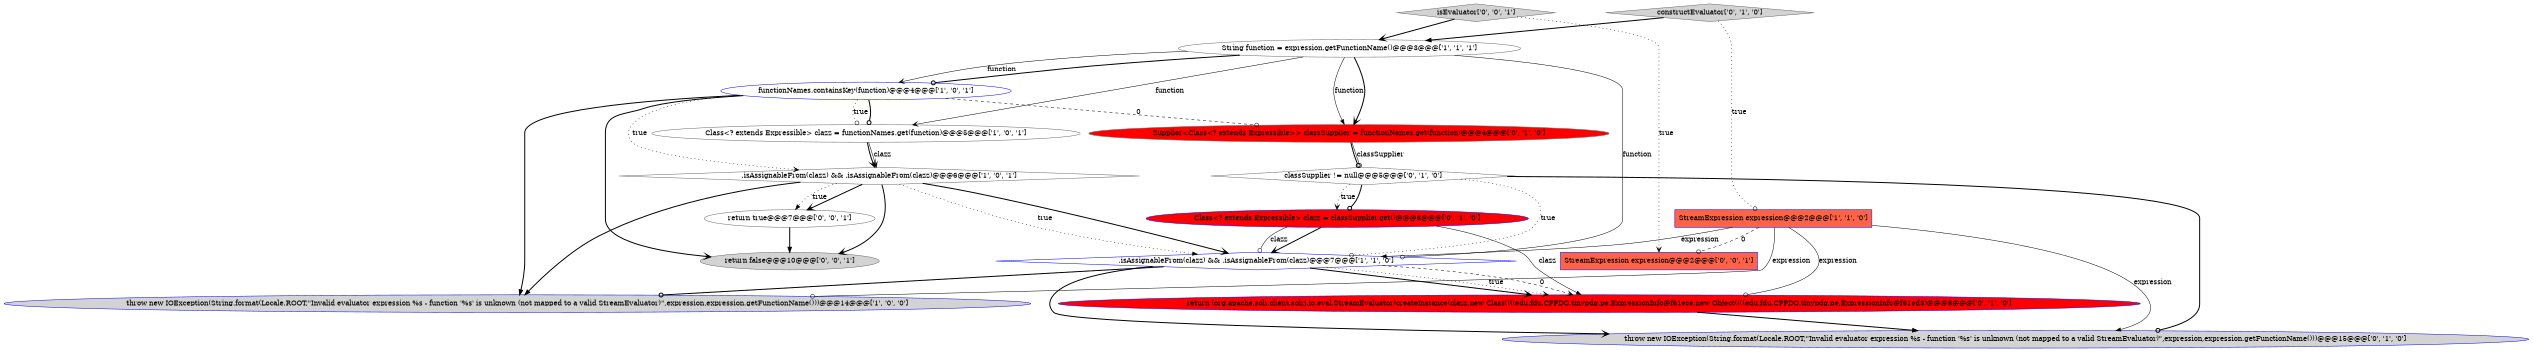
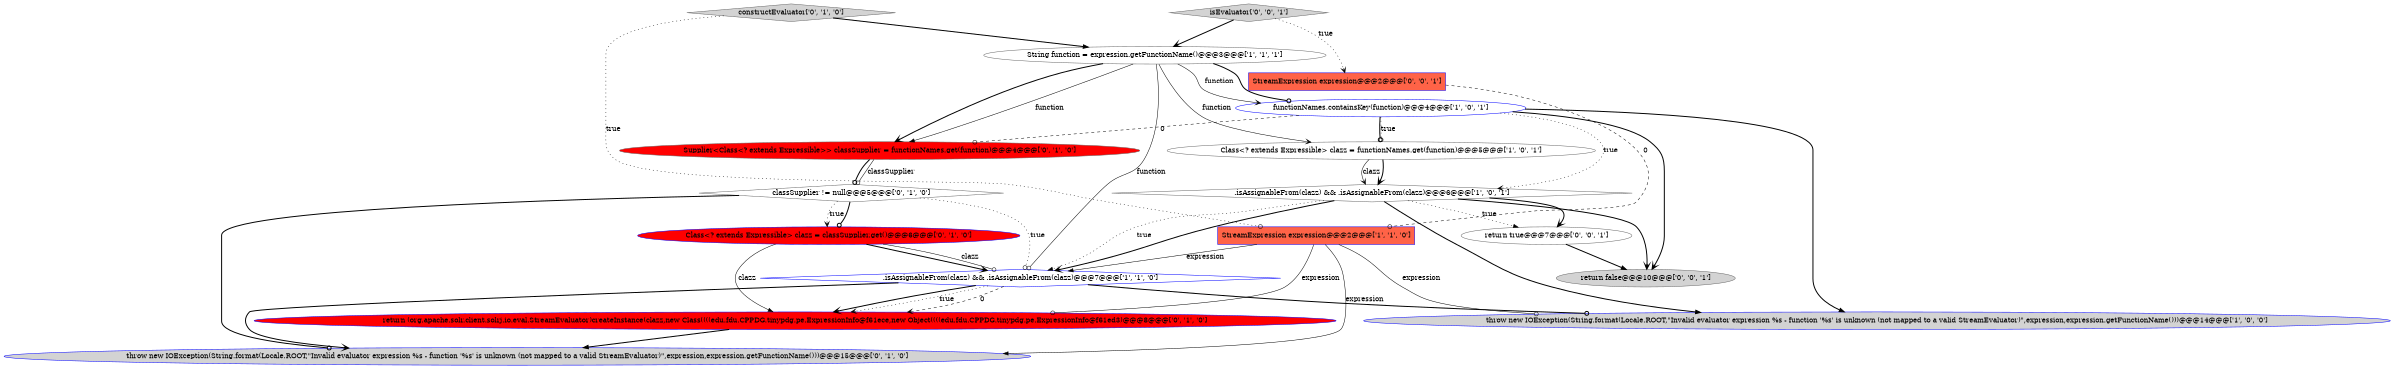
edge "StreamExpression expression@@@2@@@['1', '1', '0']" -> "StreamExpression expression@@@2@@@['0', '0', '1']": reversed
